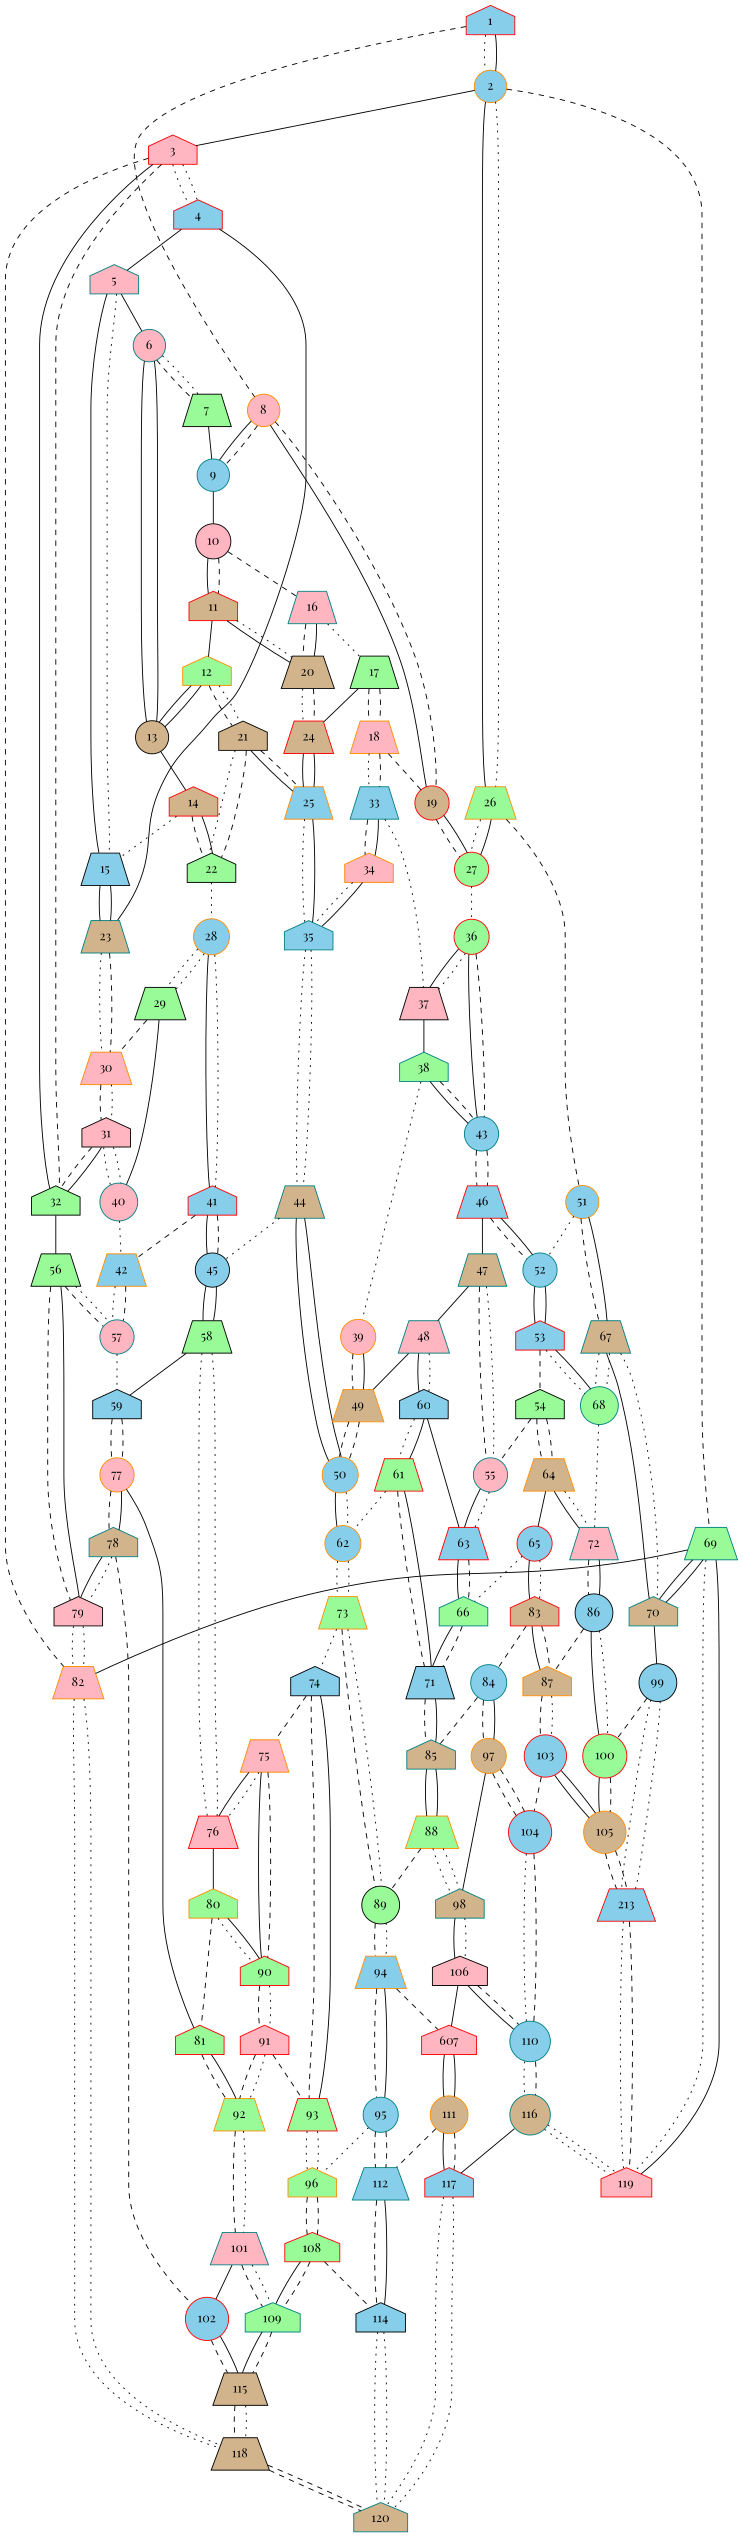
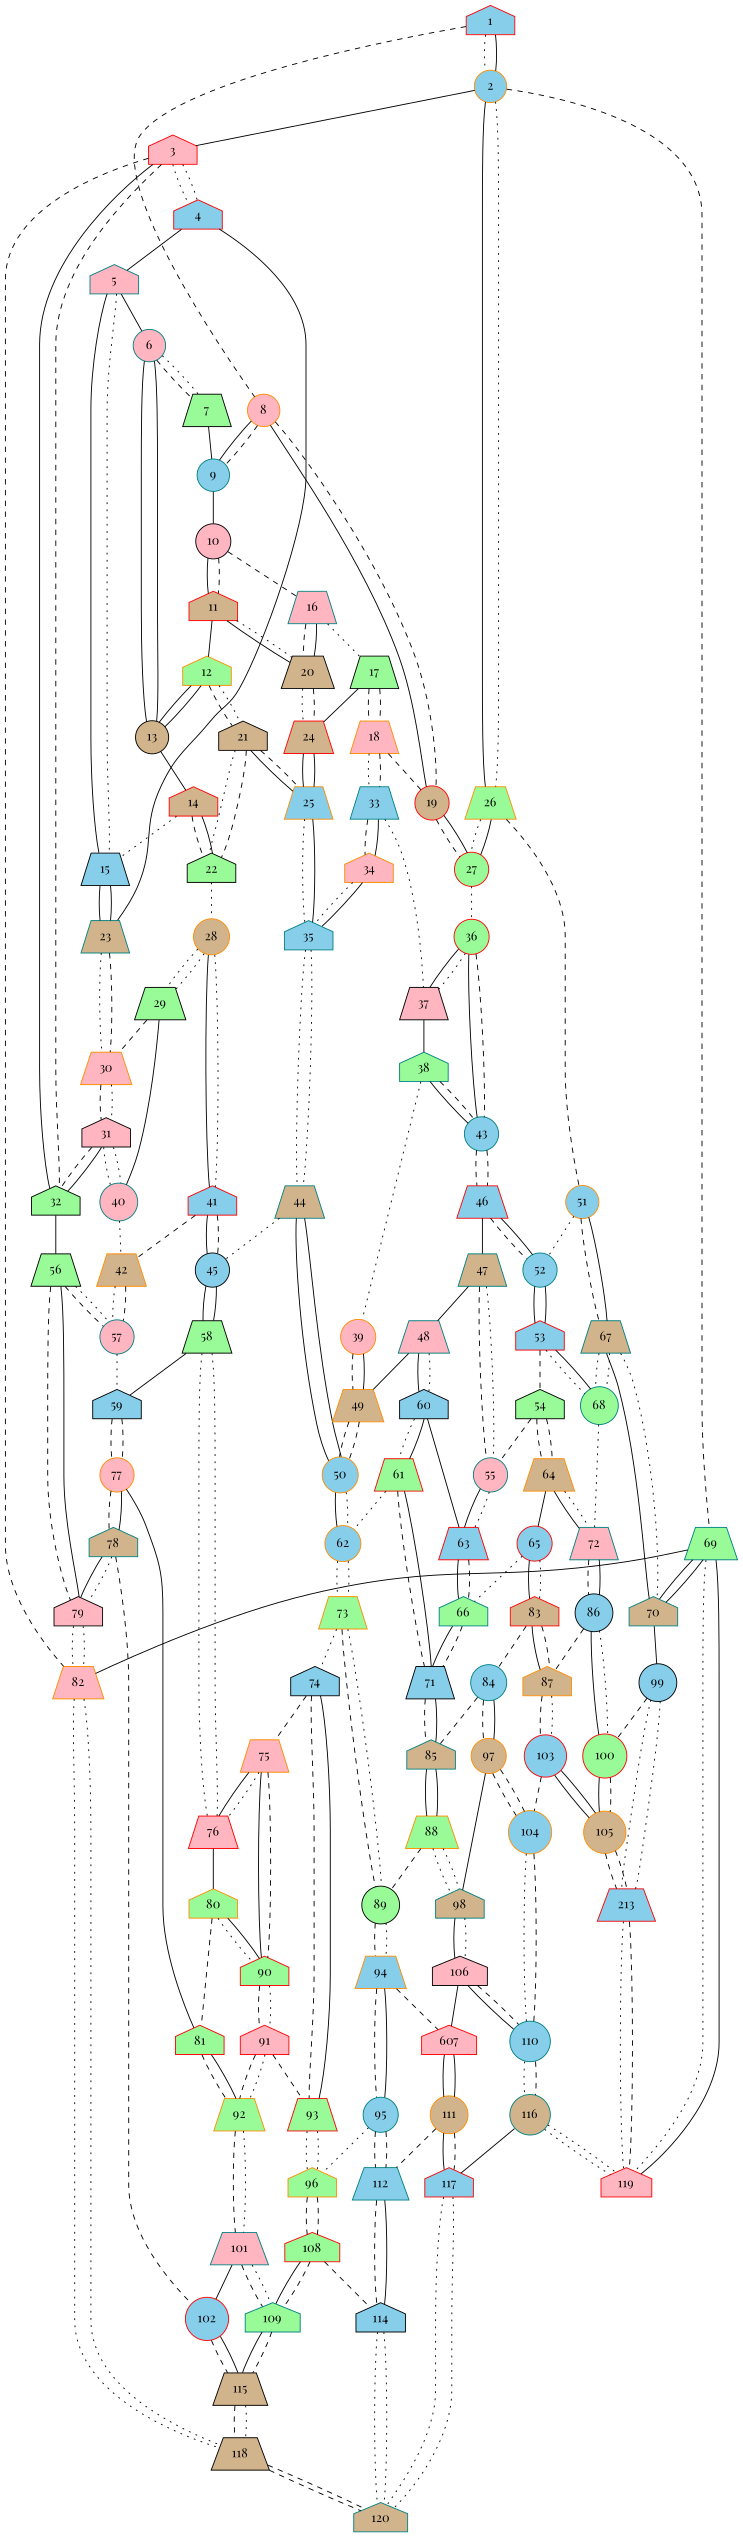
node "28": fillcolor skyblue -> tan
node "42": fillcolor skyblue -> tan
node "104": color red -> darkorange
